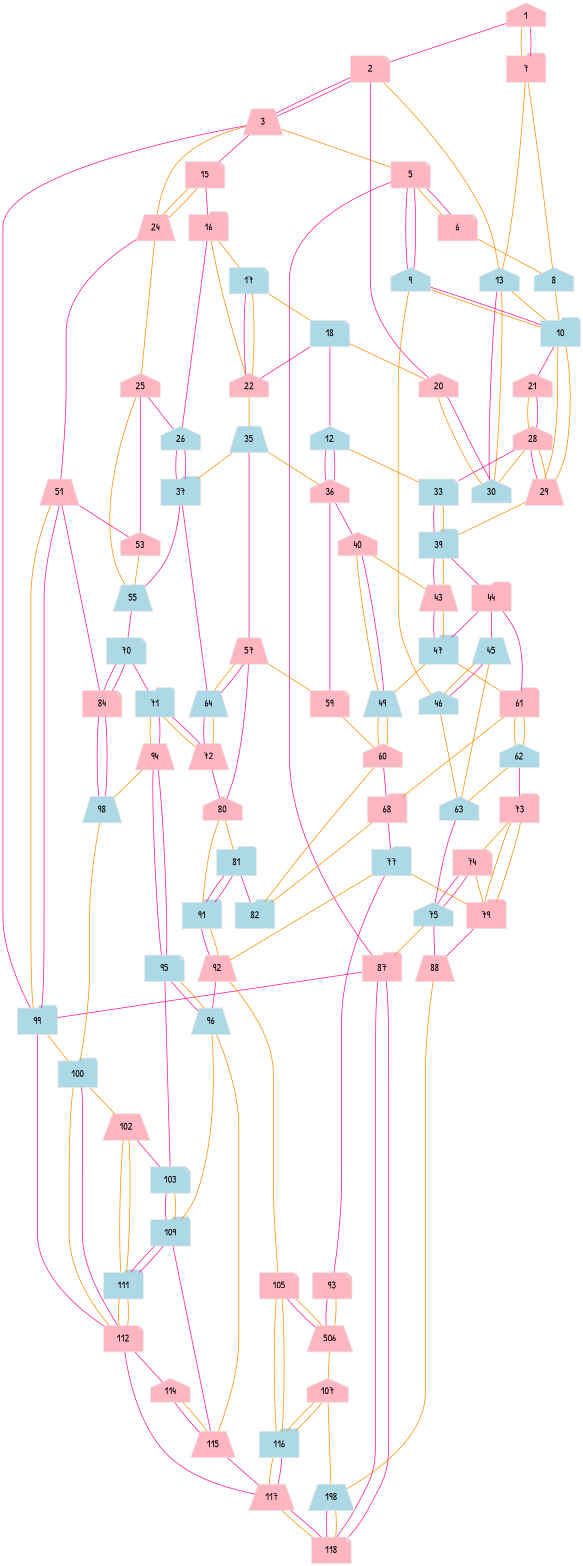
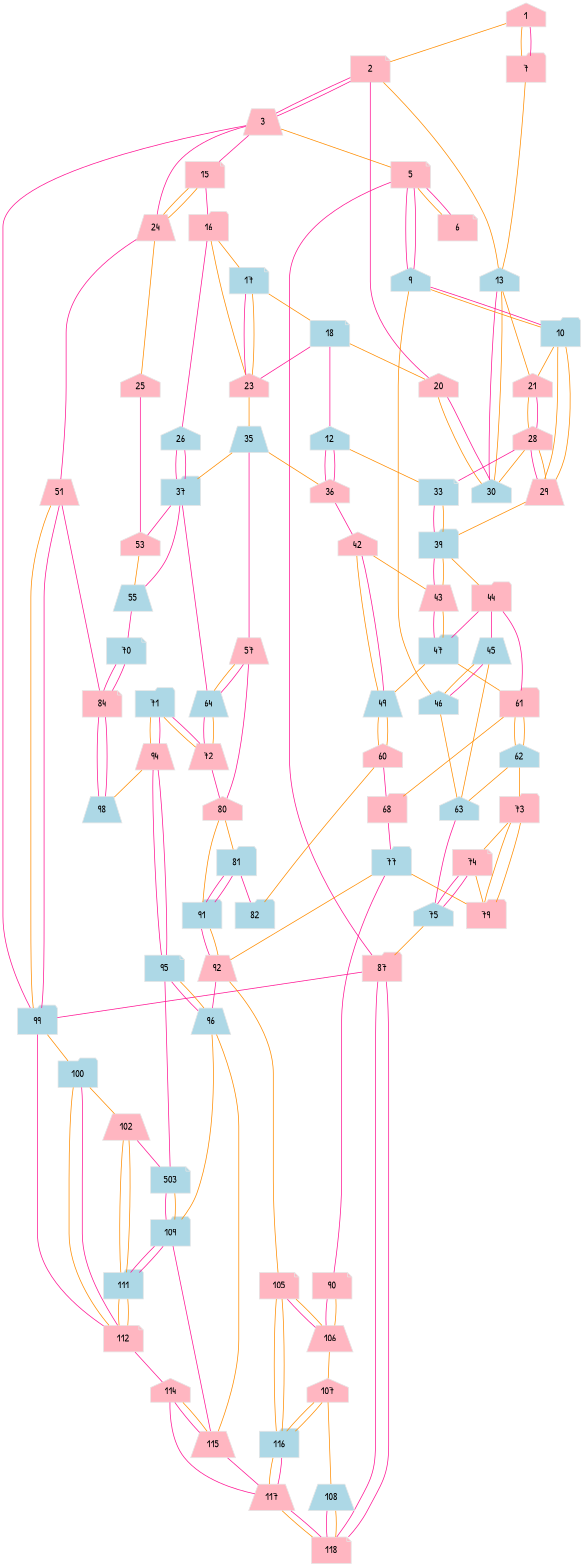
edge "1" -- "2": color deeppink -> darkorange
edge "3" -- "24": color darkorange -> deeppink
node "8": removed
edge "13" -- "10": now "13" -- "21"
edge "10" -- "21": color deeppink -> darkorange
node "22": label "22" -> "23"
edge "25" -- "26": removed
edge "25" -- "55": removed
edge "51" -- "53": now "37" -- "53"
node "40": label "40" -> "42"
edge "39" -- "44": color deeppink -> darkorange
edge "70" -- "71": removed
node "59": removed
edge "62" -- "73": color deeppink -> darkorange
edge "68" -- "82": removed
edge "98" -- "100": removed
node "88": removed
node "103": label "103" -> "503"
node "93": label "93" -> "90"
node "506": label "506" -> "106"
edge "112" -- "117": now "114" -- "117"
node "198": label "198" -> "108"
